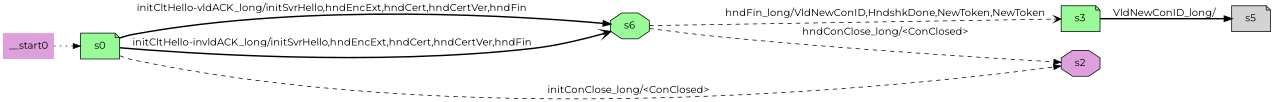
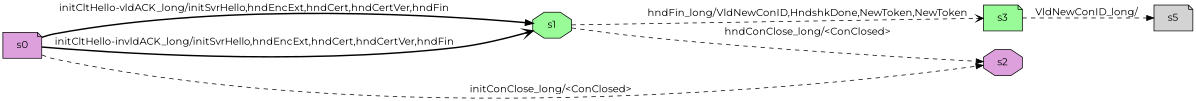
edge "s3" -> "s5": style bold -> dashed
node "s6": label "s6" -> "s1"
node "__start0": removed
node "s0": fillcolor palegreen -> plum
